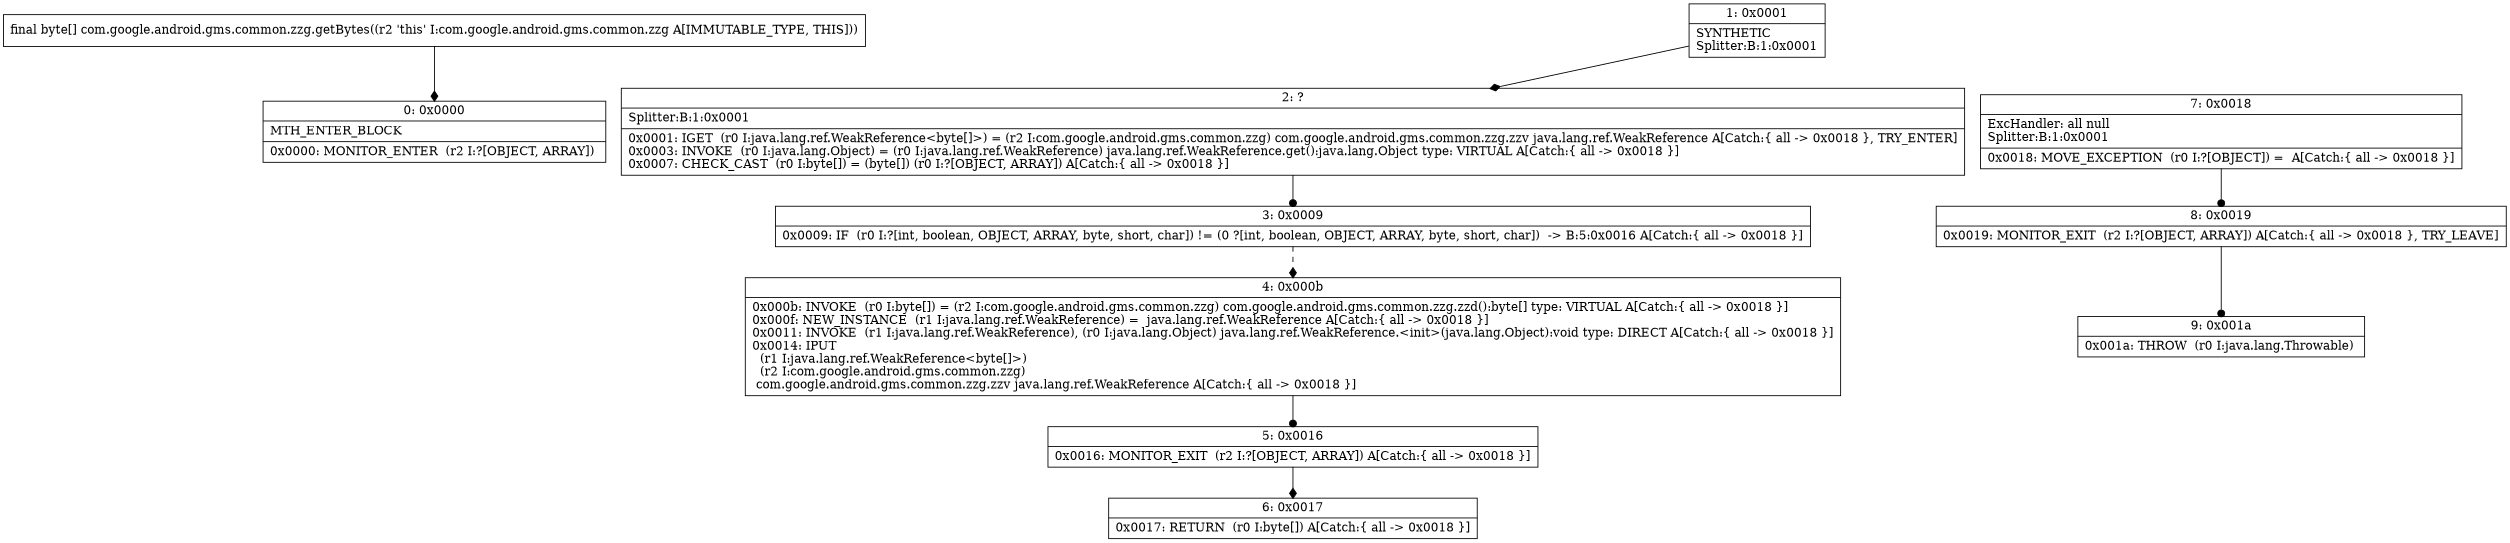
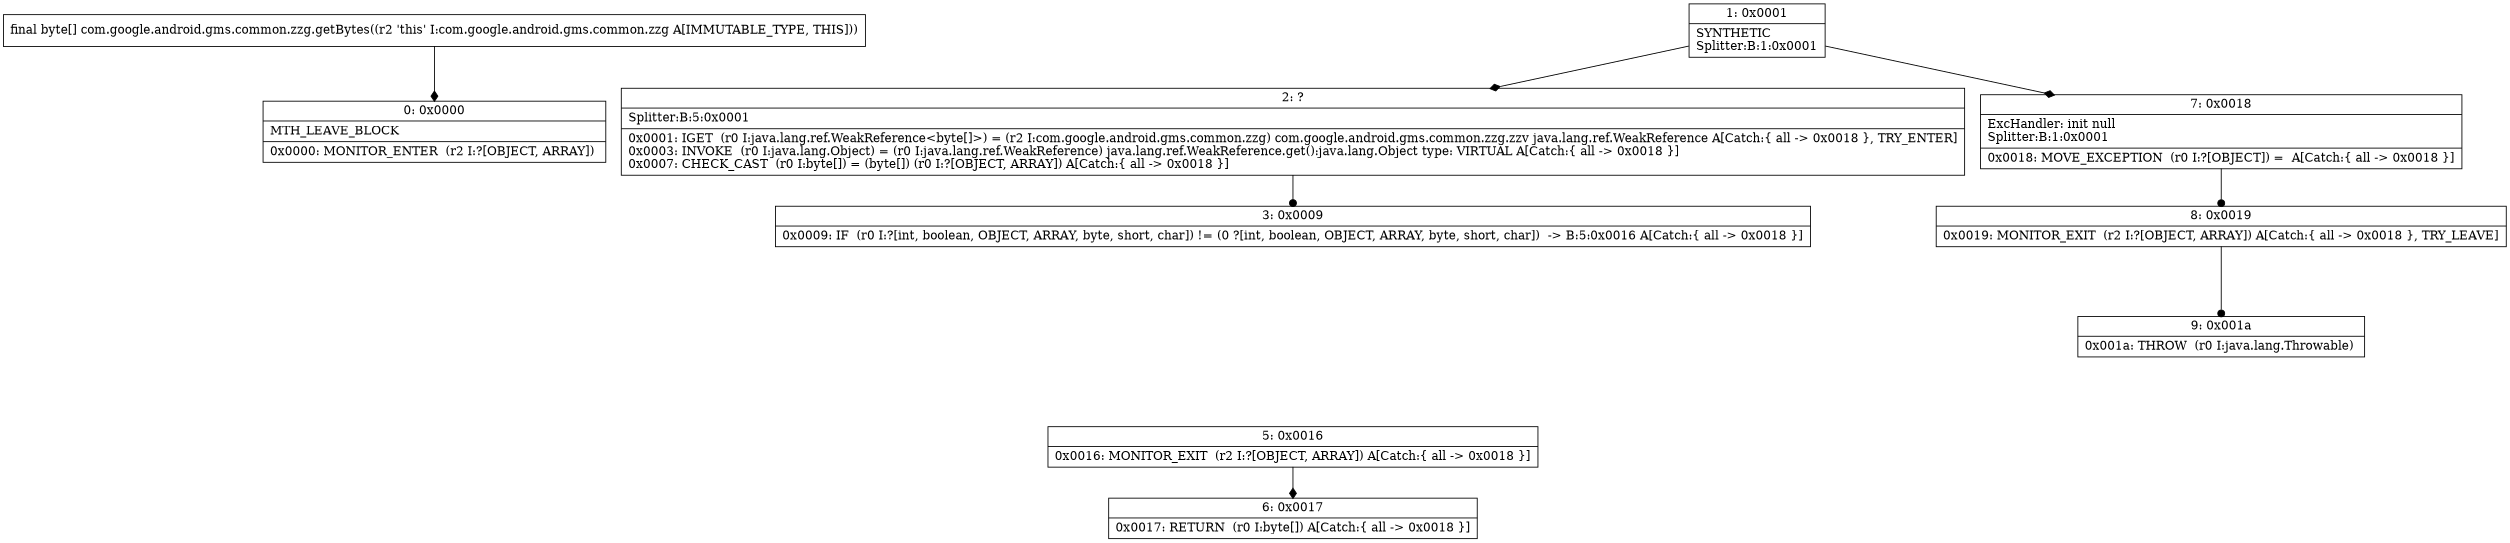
edge "1: 0x0001" -> "7: 0x0018": added
node "2: ?": text "Splitter:B:1:0x0001" -> "Splitter:B:5:0x0001"
node "7: 0x0018": text "ExcHandler: all null" -> "ExcHandler: init null"
node "0: 0x0000": text "MTH_ENTER_BLOCK" -> "MTH_LEAVE_BLOCK"
node "4: 0x000b": removed
